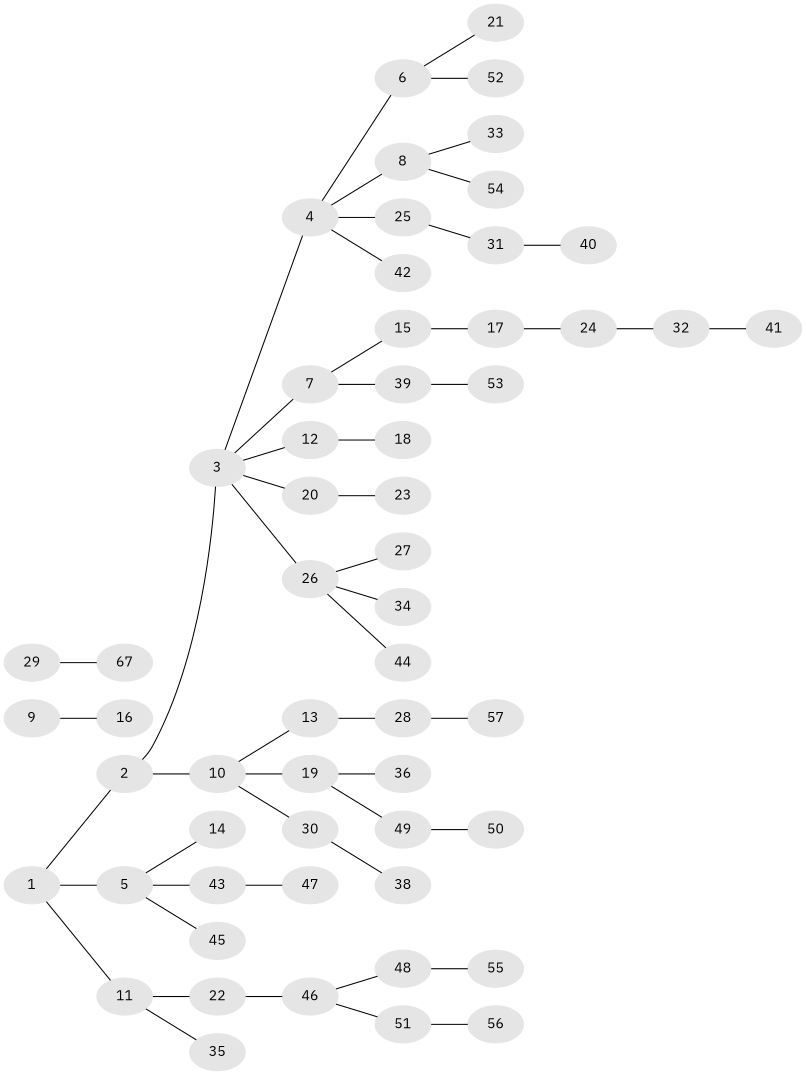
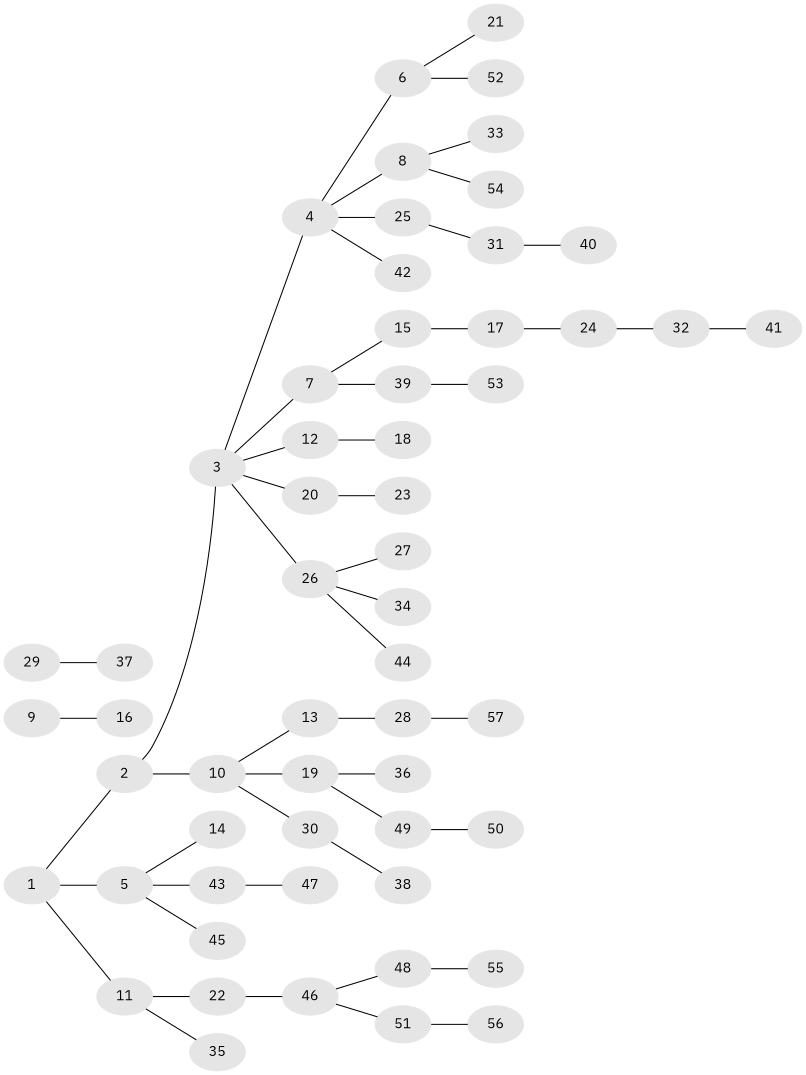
node "67": label "67" -> "37"
